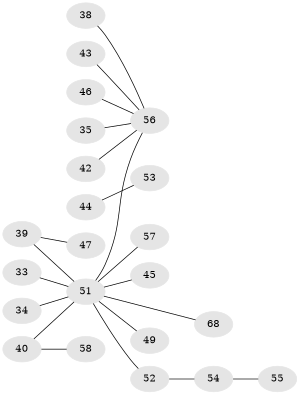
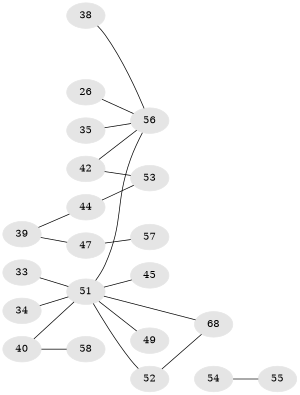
node "43": removed
node "46": label "46" -> "26"
edge "42" -- "53": added
edge "39" -- "51": now "39" -- "44"
edge "57" -- "51": now "57" -- "47"
edge "52" -- "54": now "52" -- "68"
